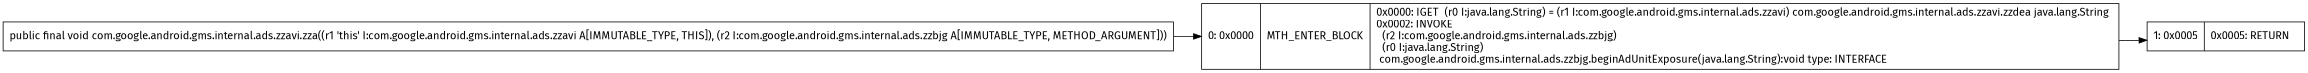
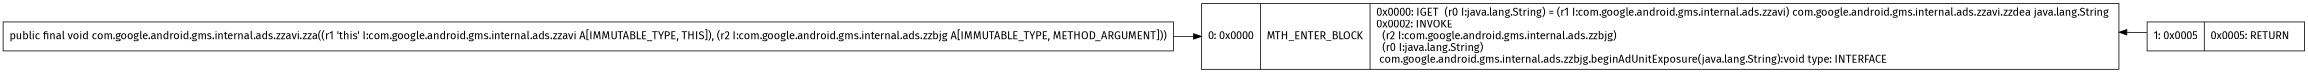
edge "0: 0x0000" -> "1: 0x0005": reversed
